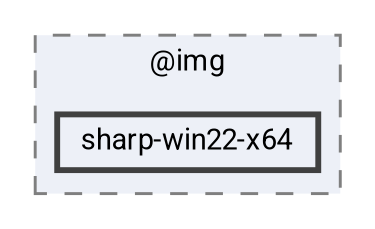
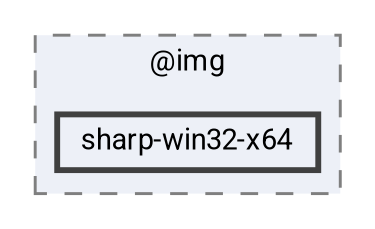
node "sharp-win22-x64": label "sharp-win22-x64" -> "sharp-win32-x64"
